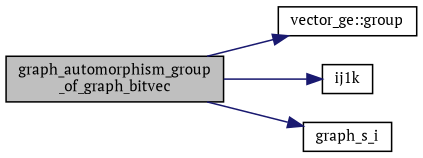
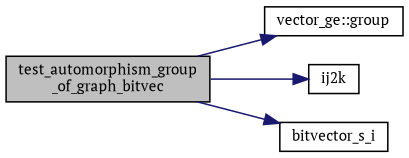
node "graph_automorphism_group _of_graph_bitvec": label "graph_automorphism_group _of_graph_bitvec" -> "test_automorphism_group _of_graph_bitvec"
node "ij1k": label "ij1k" -> "ij2k"
node "graph_s_i": label "graph_s_i" -> "bitvector_s_i"
